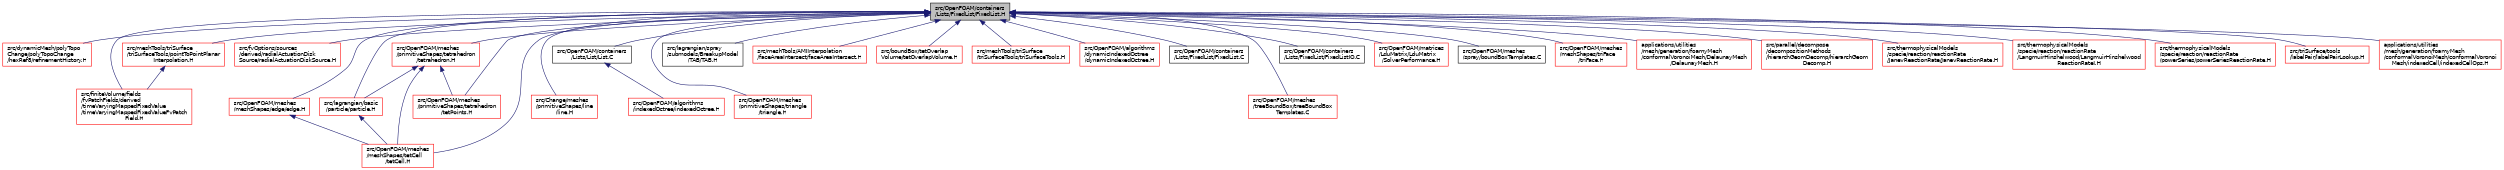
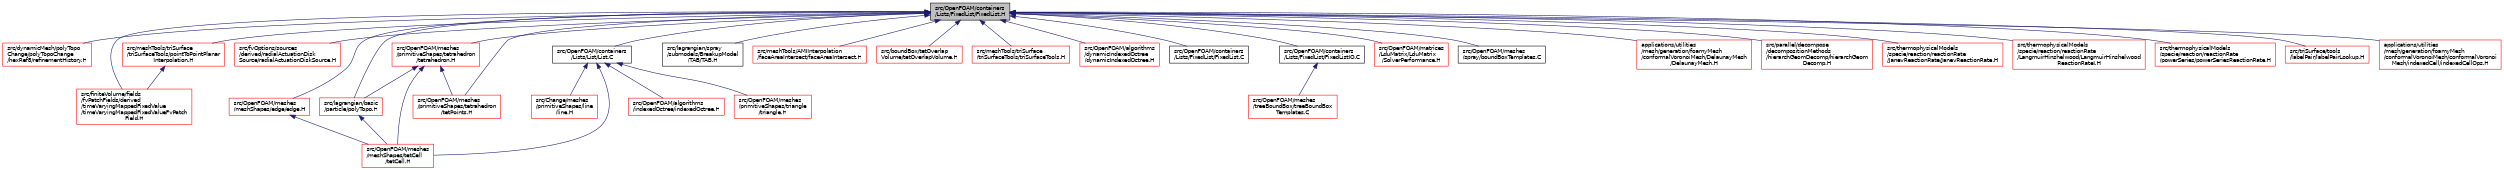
edge "src/Change/meshes /primitiveShapes/line /line.H" -> "src/OpenFOAM/containers /Lists/FixedList/FixedList.H": now "src/Change/meshes /primitiveShapes/line /line.H" -> "src/OpenFOAM/containers /Lists/List/List.C"
edge "src/OpenFOAM/meshes /treeBoundBox/treeBoundBox Templates.C" -> "src/OpenFOAM/containers /Lists/FixedList/FixedList.H": now "src/OpenFOAM/meshes /treeBoundBox/treeBoundBox Templates.C" -> "src/OpenFOAM/containers /Lists/FixedList/FixedListIO.C"
edge "src/OpenFOAM/meshes /meshShapes/tetCell /tetCell.H" -> "src/OpenFOAM/containers /Lists/FixedList/FixedList.H": now "src/OpenFOAM/meshes /meshShapes/tetCell /tetCell.H" -> "src/OpenFOAM/containers /Lists/List/List.C"
edge "src/OpenFOAM/meshes /primitiveShapes/triangle /triangle.H" -> "src/OpenFOAM/containers /Lists/FixedList/FixedList.H": now "src/OpenFOAM/meshes /primitiveShapes/triangle /triangle.H" -> "src/OpenFOAM/containers /Lists/List/List.C"
node "src/OpenFOAM/meshes /meshShapes/triFace /triFace.H": removed
node "src/lagrangian/basic /particle/particle.H": label "src/lagrangian/basic /particle/particle.H" -> "src/lagrangian/basic /particle/polyTopo.H"
